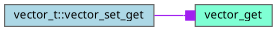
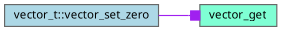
node "vector_t::vector_set_get": label "vector_t::vector_set_get" -> "vector_t::vector_set_zero"
